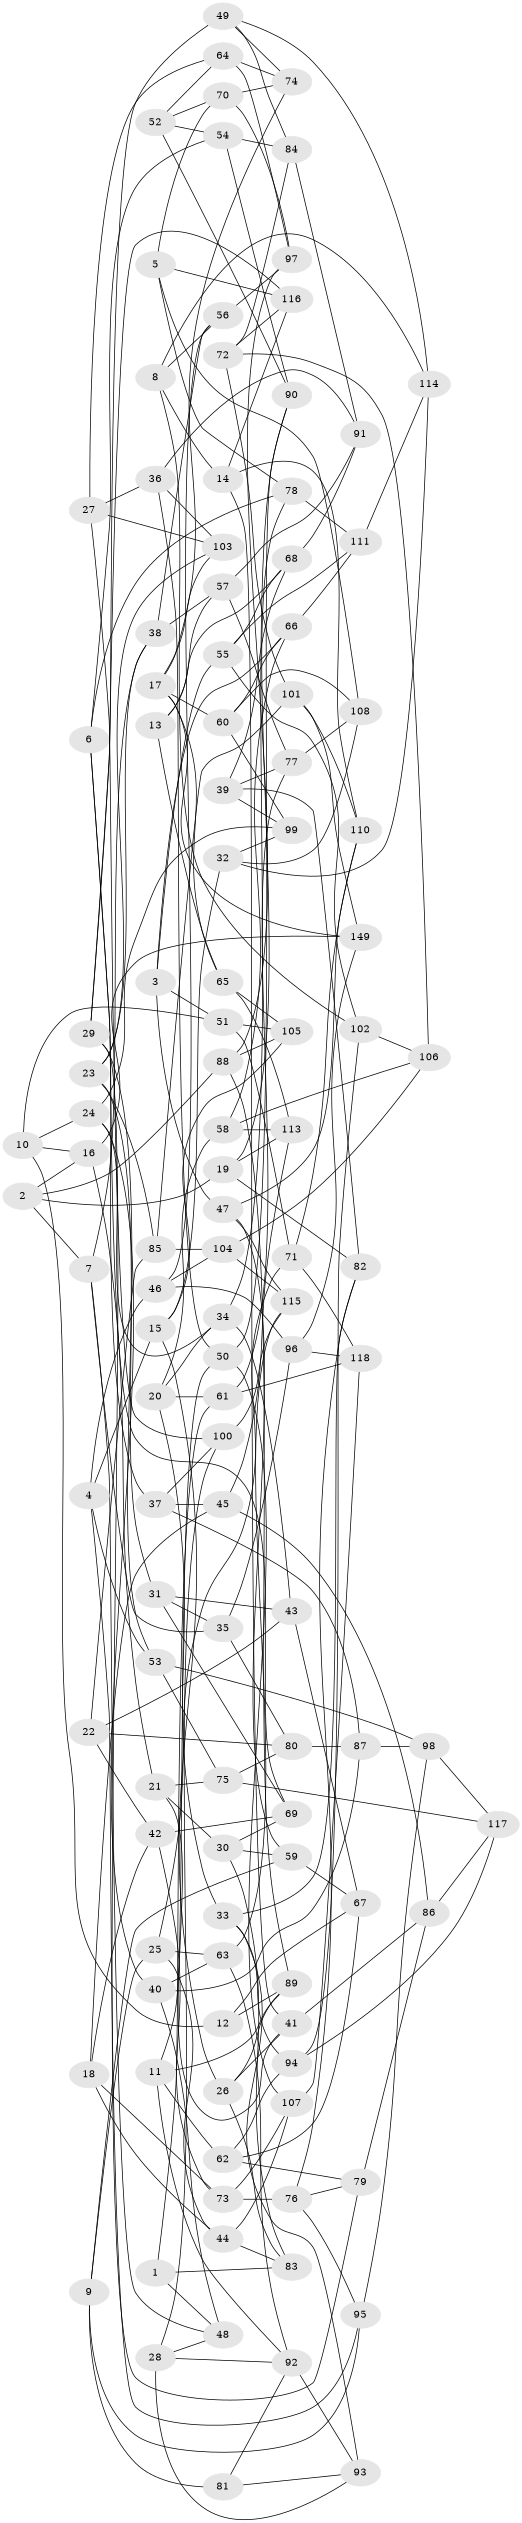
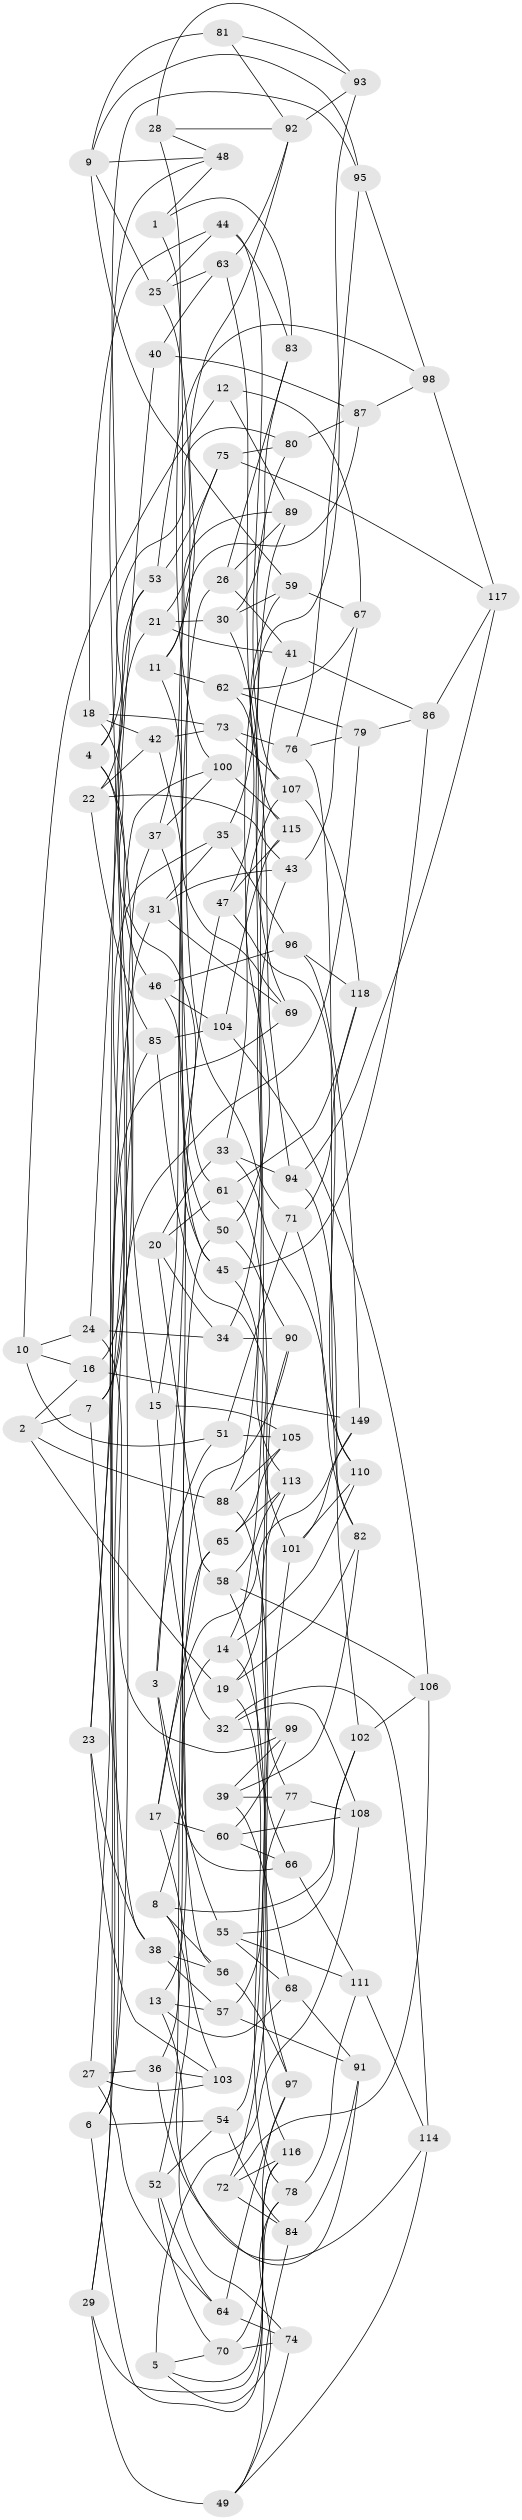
edge "74" -- "17": now "74" -- "13"
edge "40" -- "48": now "9" -- "48"
